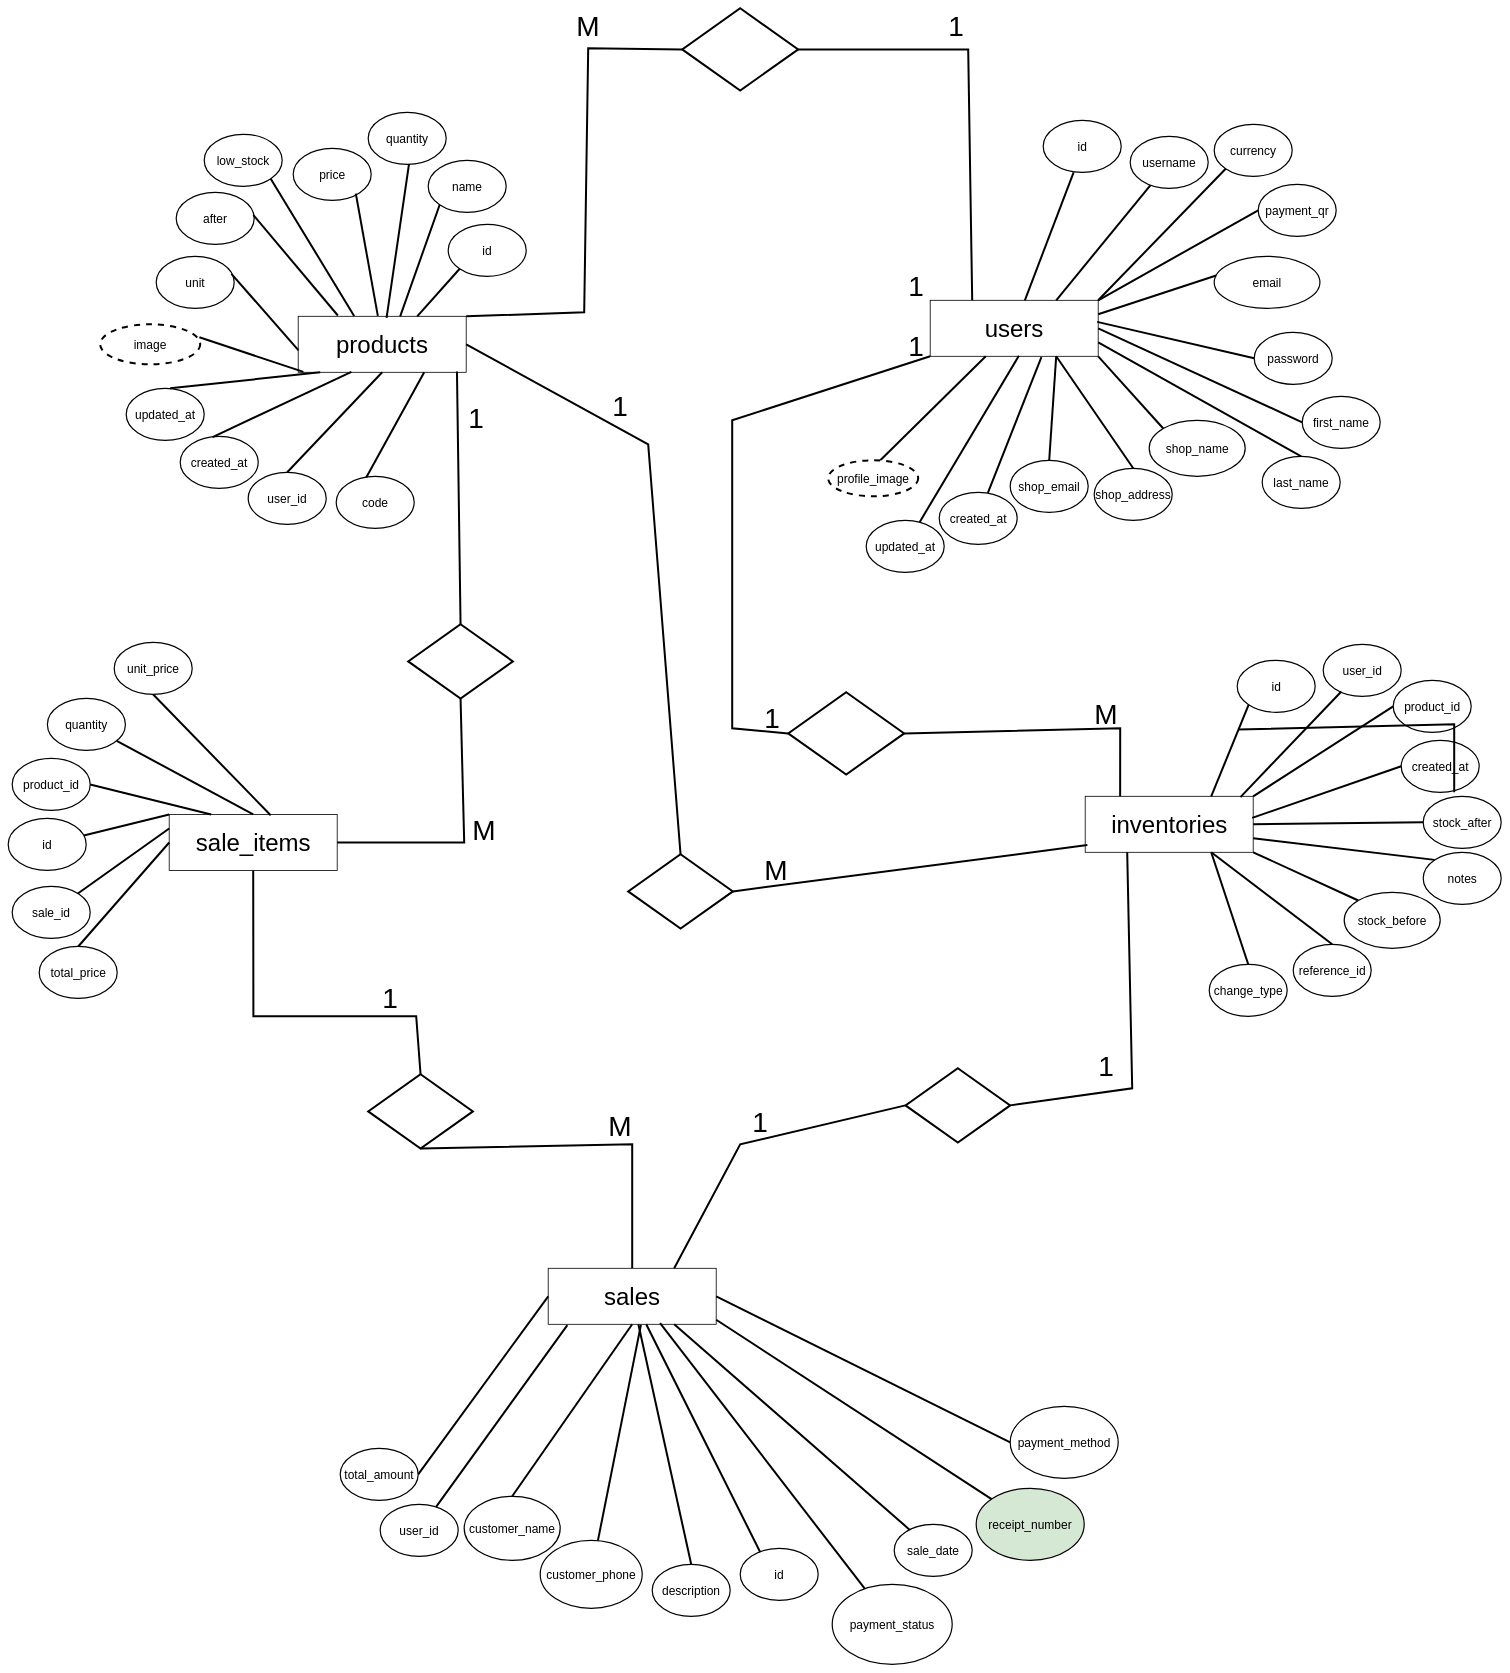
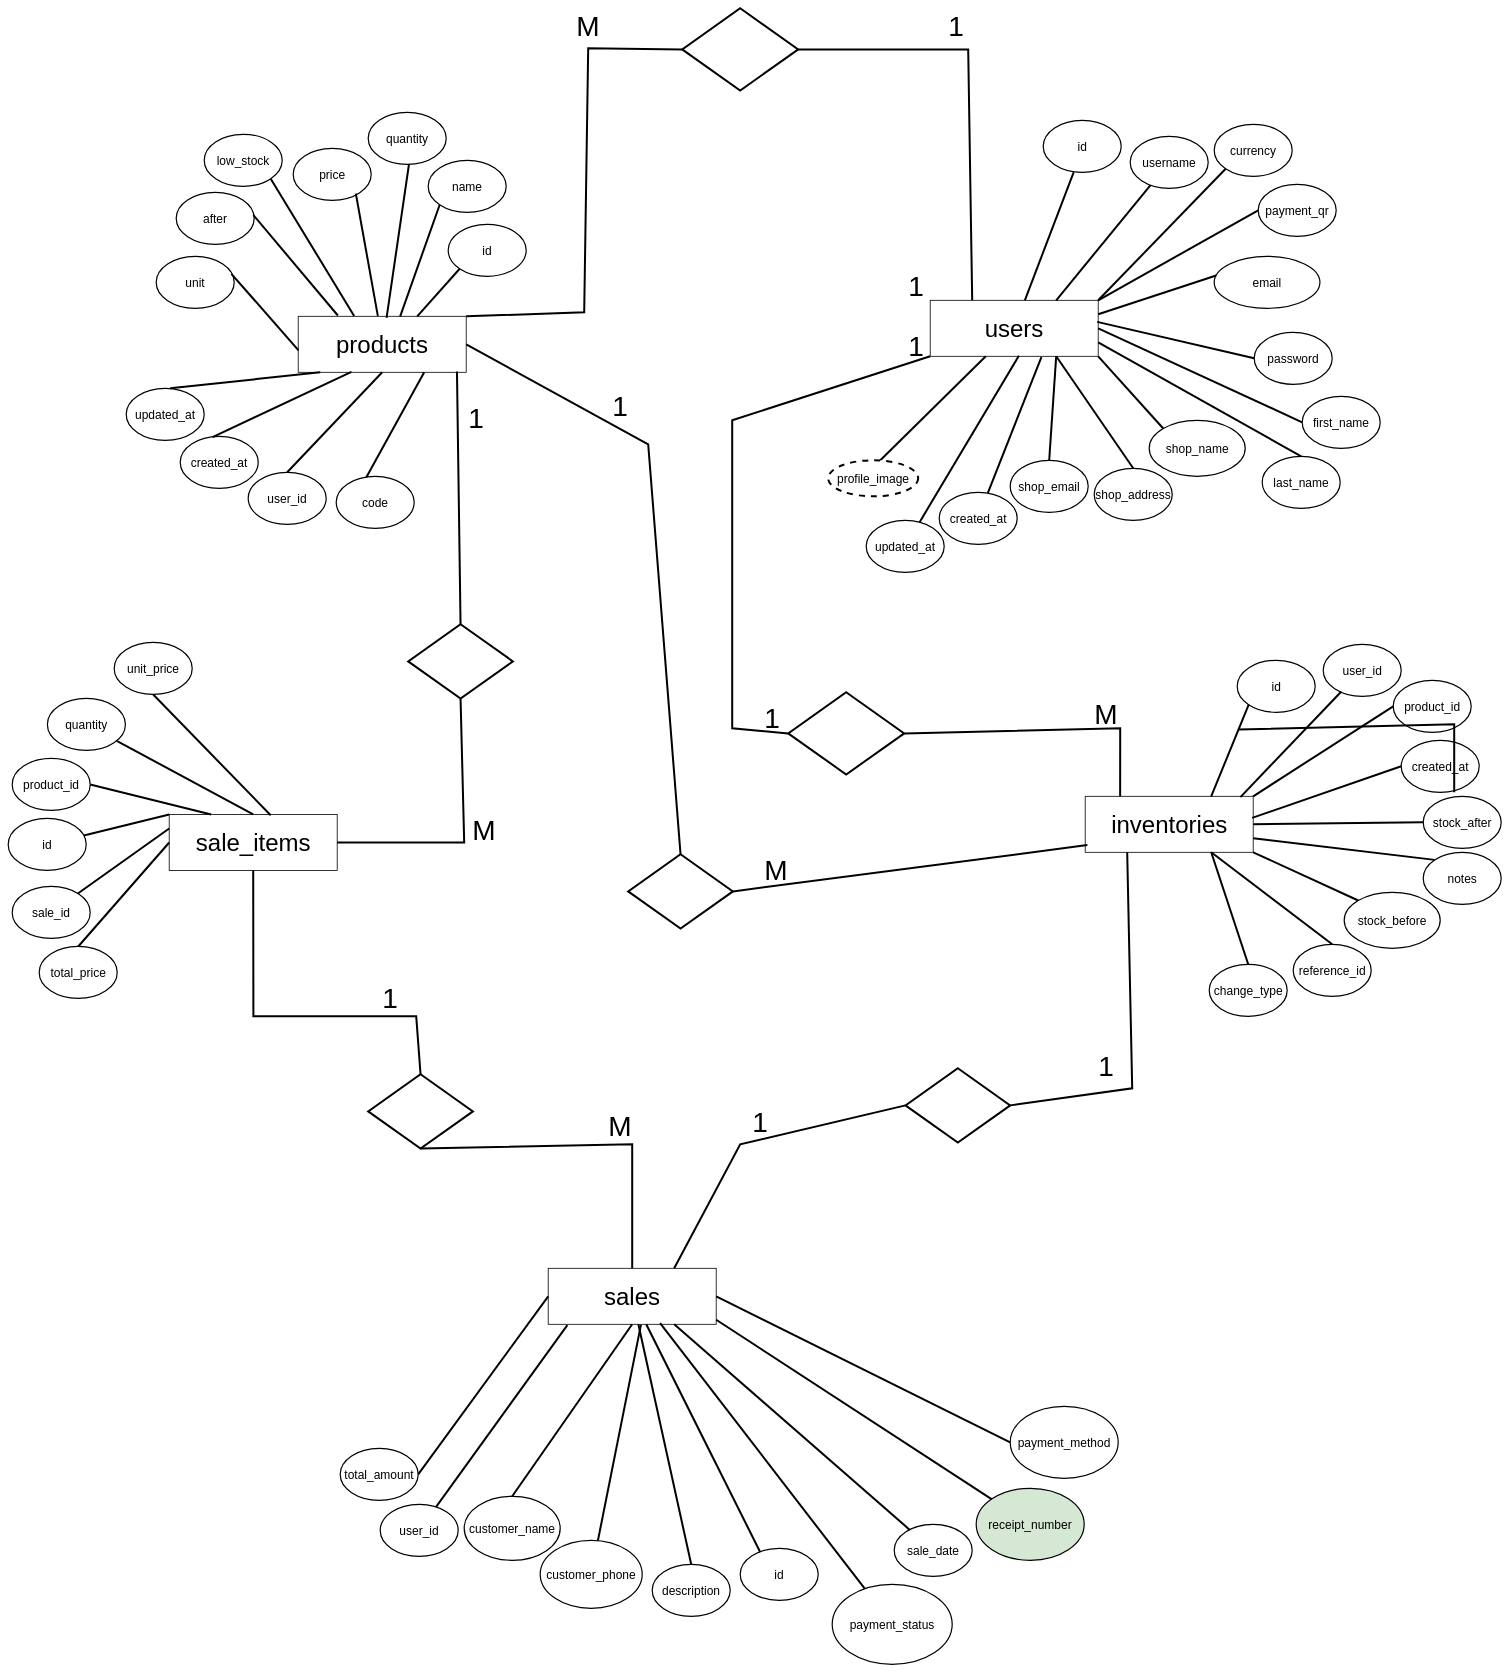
node "image": removed
edge "image" -- "products": removed
